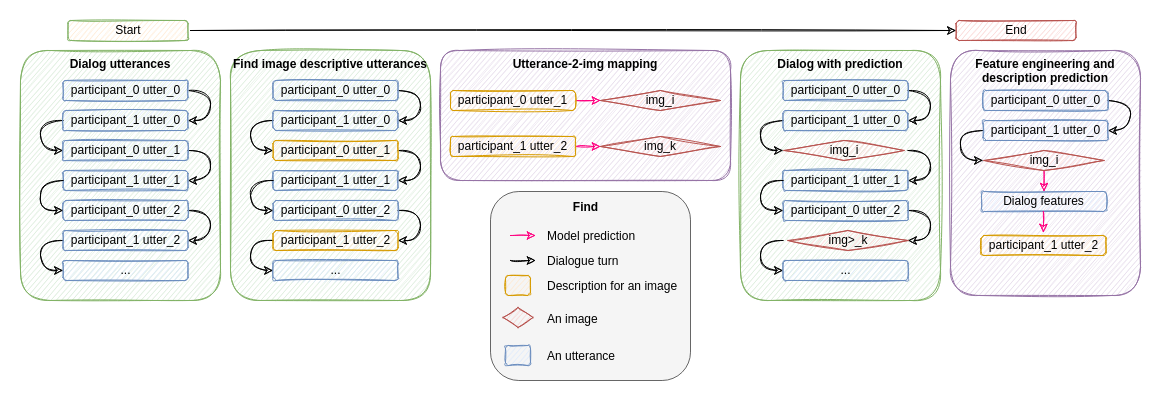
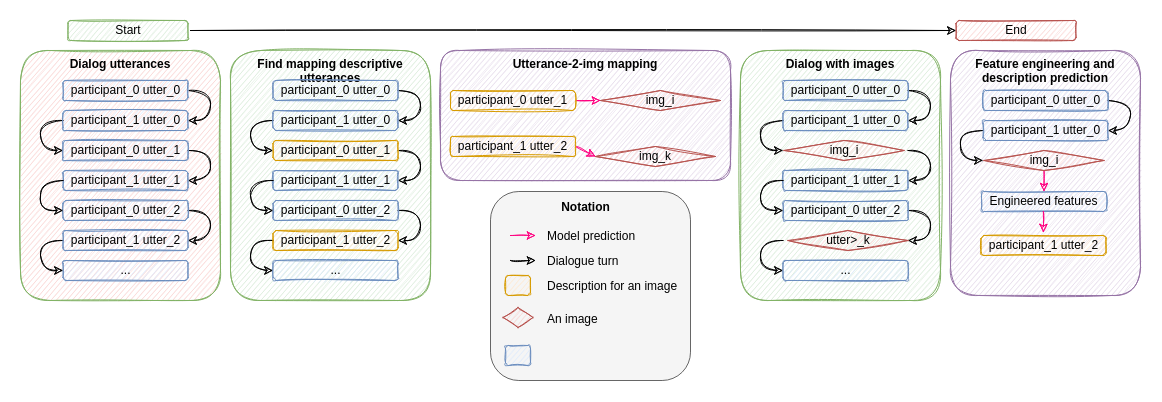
node "Start": fillcolor #ffe6cc -> #d5e8d4
node "Dialog utterances": fillcolor #d5e8d4 -> #f8cecc
node "Dialog with prediction": label "Dialog with prediction" -> "Dialog with images"
node "Find image descriptive utterances": label "Find image descriptive utterances" -> "Find mapping descriptive utterances"
node "img_k": moved (661, 147) -> (656, 157)
node "Dialog features": label "Dialog features" -> "Engineered features"
node "Find": label "Find" -> "Notation"
node "img>_k": label "img>_k" -> "utter>_k"
node "An utterance": removed
